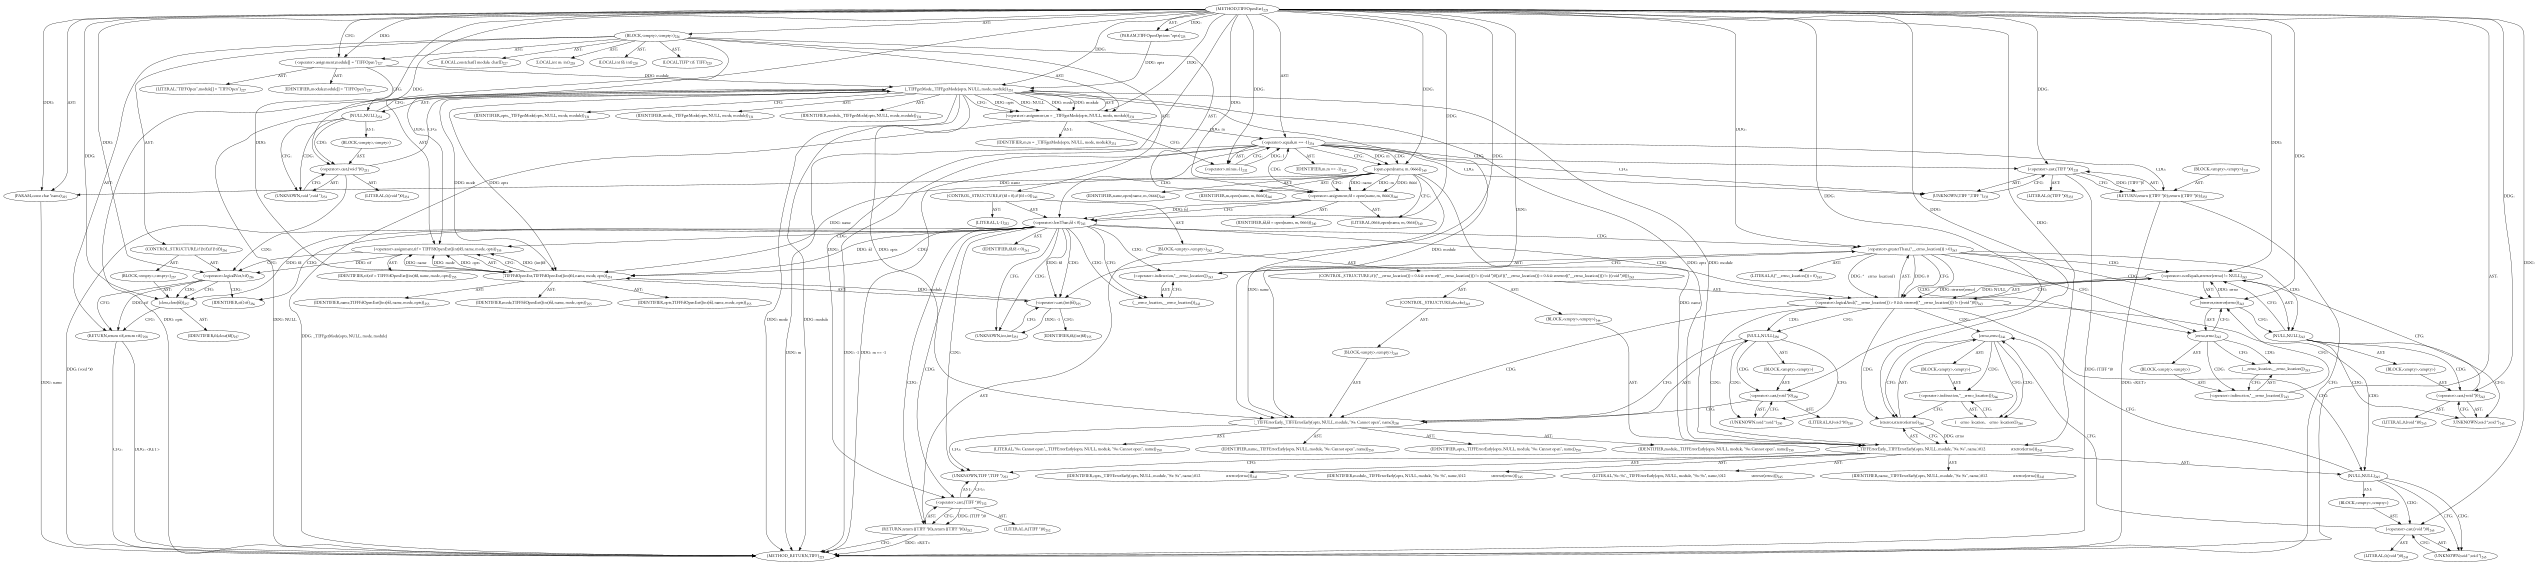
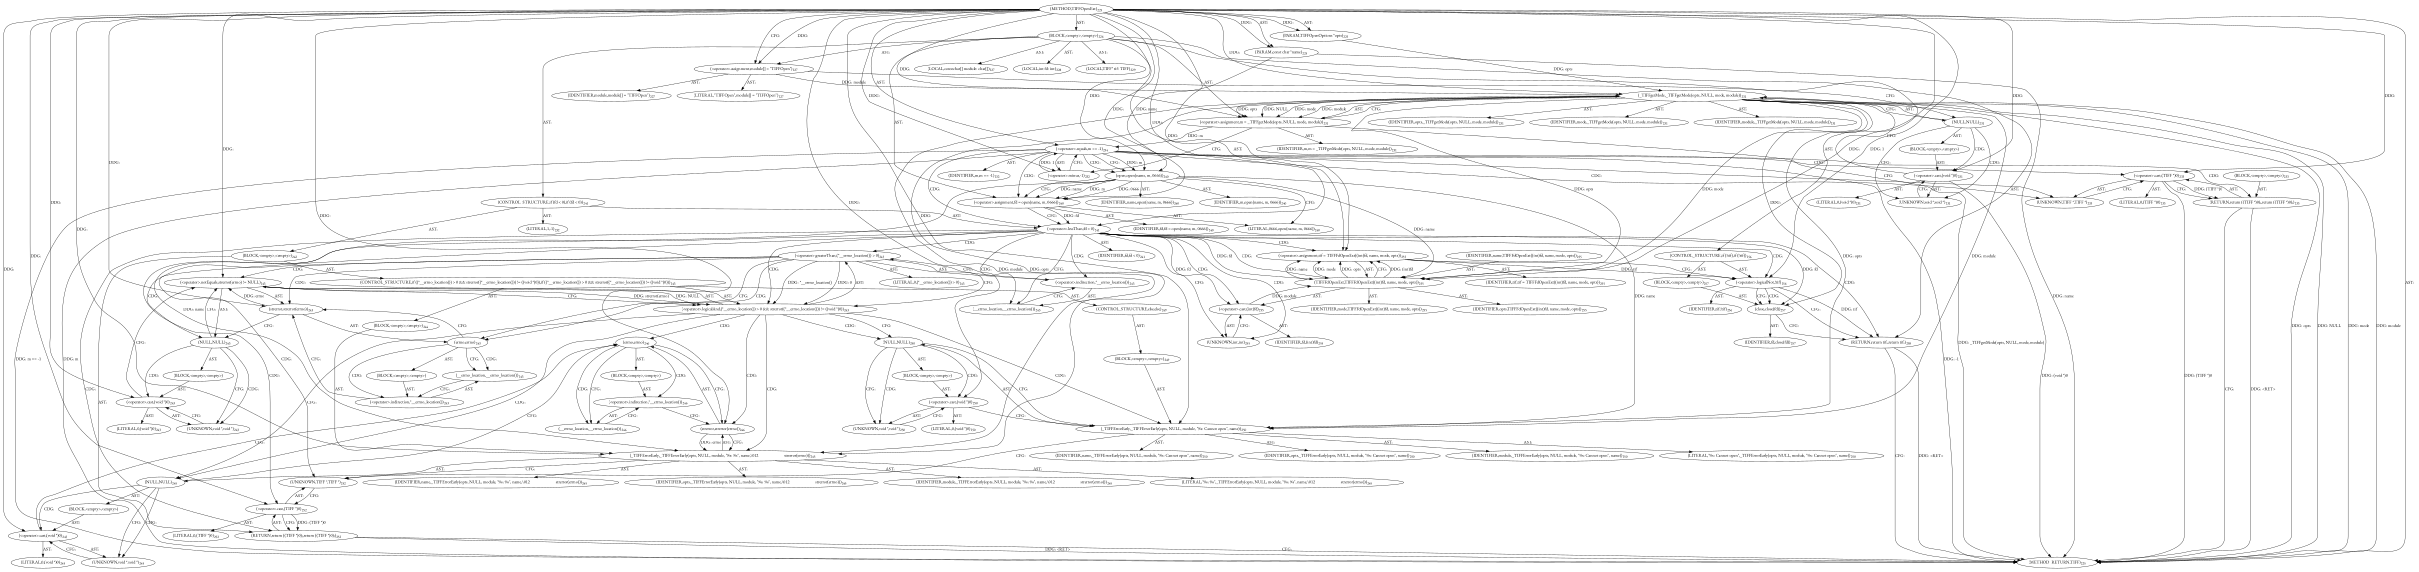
edge "(METHOD,TIFFOpenExt)" -> "(close,close(fd))": now "(_TIFFgetMode,_TIFFgetMode(opts, NULL, mode, module))" -> "(close,close(fd))"
edge "(METHOD,TIFFOpenExt)" -> "(<operator>.greaterThan,(*__errno_location()) > 0)": removed, label "DDG:"
node "(LOCAL,int m: int)": removed
edge "(_TIFFgetMode,_TIFFgetMode(opts, NULL, mode, module))" -> "(IDENTIFIER,opts,_TIFFgetMode(opts, NULL, mode, module))": label "CFG: " -> "AST: "
edge "(METHOD,TIFFOpenExt)" -> "(<operator>.logicalNot,!tif)": label "DDG: " -> "DDG: 1"
edge "(<operator>.assignment,fd = open(name, m, 0666))" -> "(<operator>.equals,m == -1)": reversed
edge "(open,open(name, m, 0666))" -> "(PARAM,const char *name)": reversed
edge "(METHOD,TIFFOpenExt)" -> "(<operator>.cast,(int)fd)": removed, label "DDG:"
edge "(<operator>.lessThan,fd < 0)" -> "(IDENTIFIER,tif,!tif)": now "(<operator>.lessThan,fd < 0)" -> "(RETURN,return tif;,return tif;)"
edge "(TIFFFdOpenExt,TIFFFdOpenExt((int)fd, name, mode, opts))" -> "(IDENTIFIER,name,TIFFFdOpenExt((int)fd, name, mode, opts))": reversed
edge "(<operator>.logicalNot,!tif)" -> "(IDENTIFIER,tif,!tif)": label "CDG: " -> "AST: "
edge "(<operator>.cast,(int)fd)" -> "(UNKNOWN,int,int)": label "DDG: -1" -> "AST: "
edge "(<operator>.cast,(int)fd)" -> "(IDENTIFIER,fd,(int)fd)": label "CFG: " -> "AST: "
